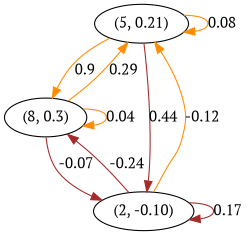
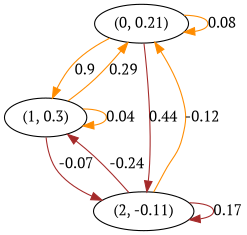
node "(5, 0.21)": label "(5, 0.21)" -> "(0, 0.21)"
node "(8, 0.3)": label "(8, 0.3)" -> "(1, 0.3)"
node "(2, -0.10)": label "(2, -0.10)" -> "(2, -0.11)"
